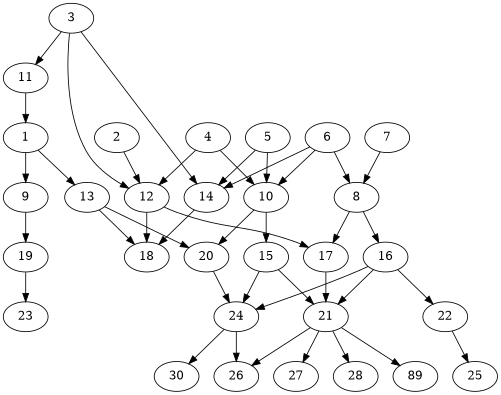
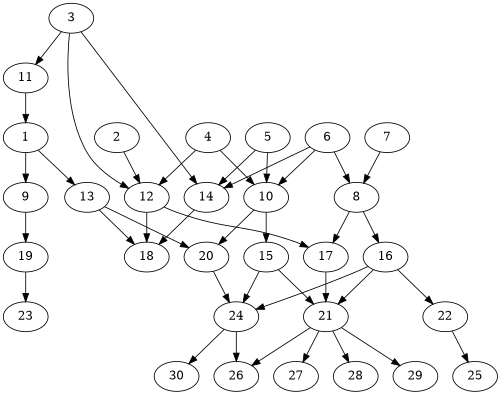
node "89": label "89" -> "29"
